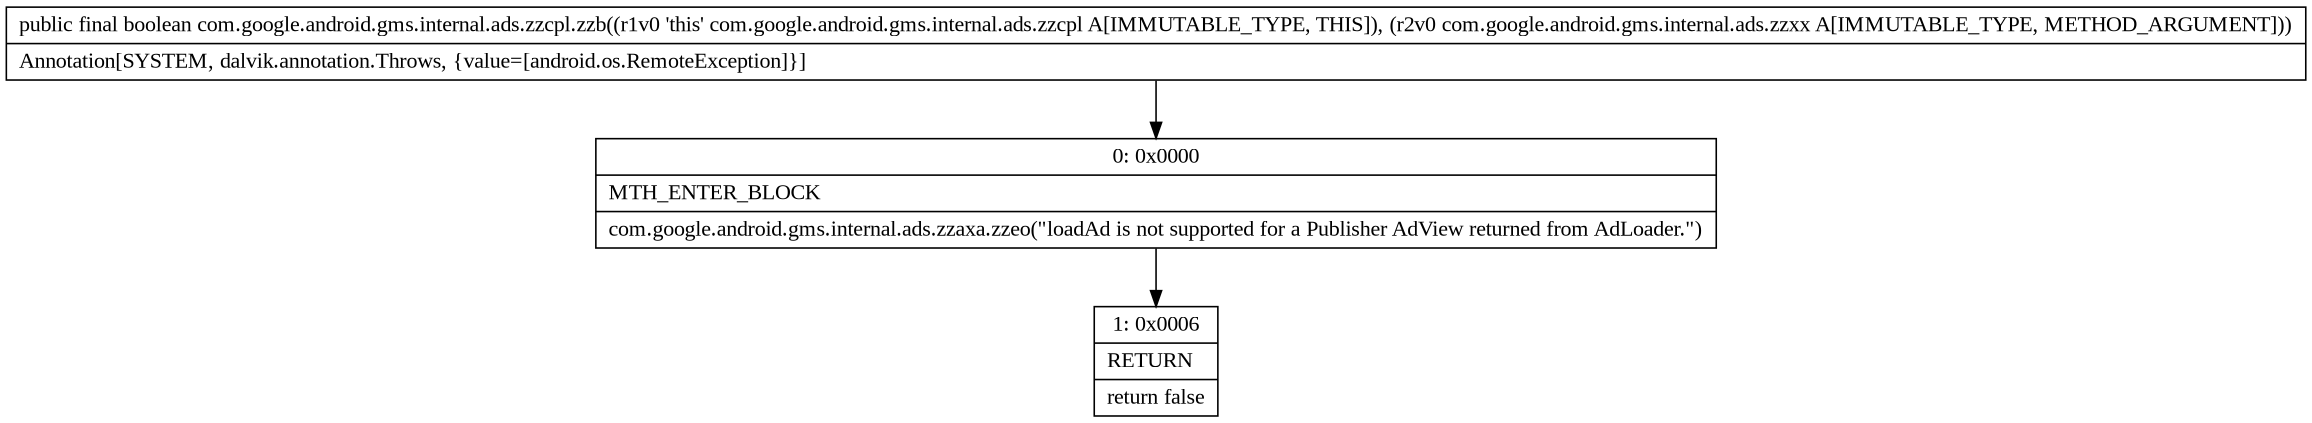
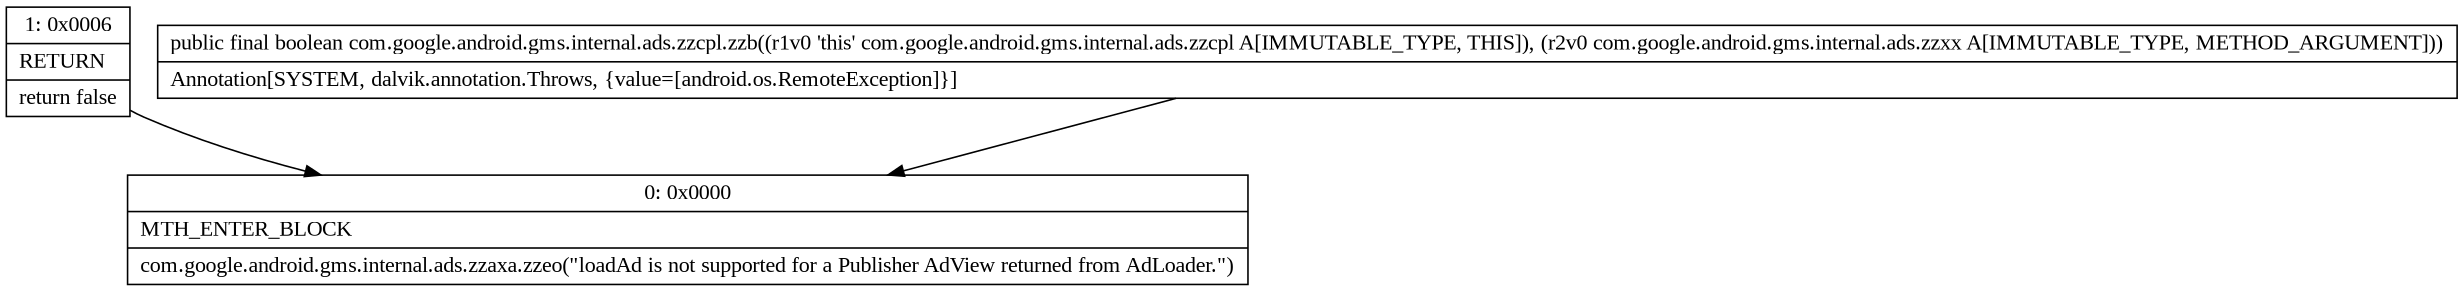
edge "0: 0x0000" -> "1: 0x0006": reversed
